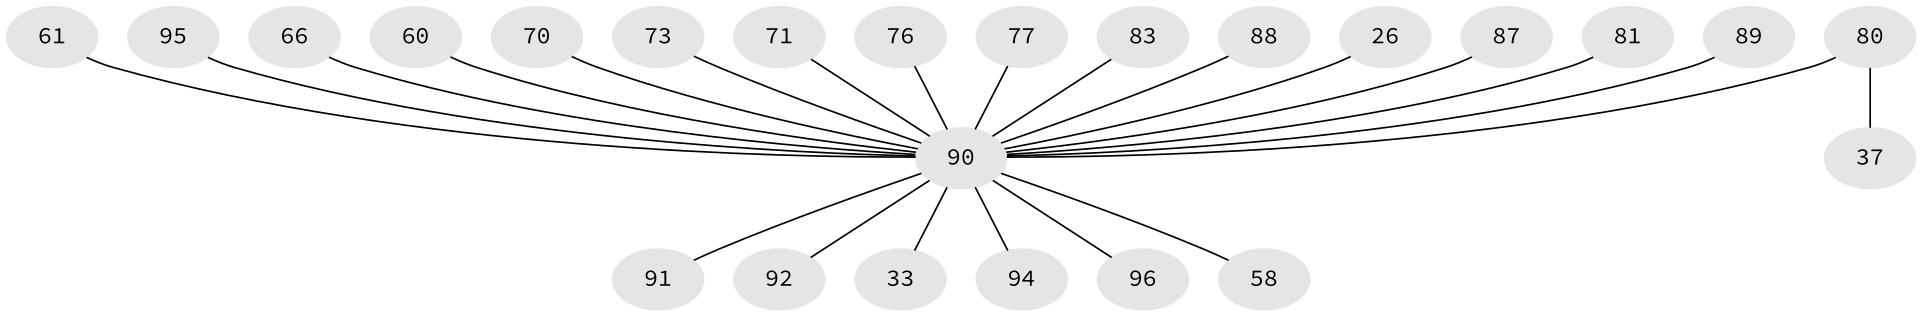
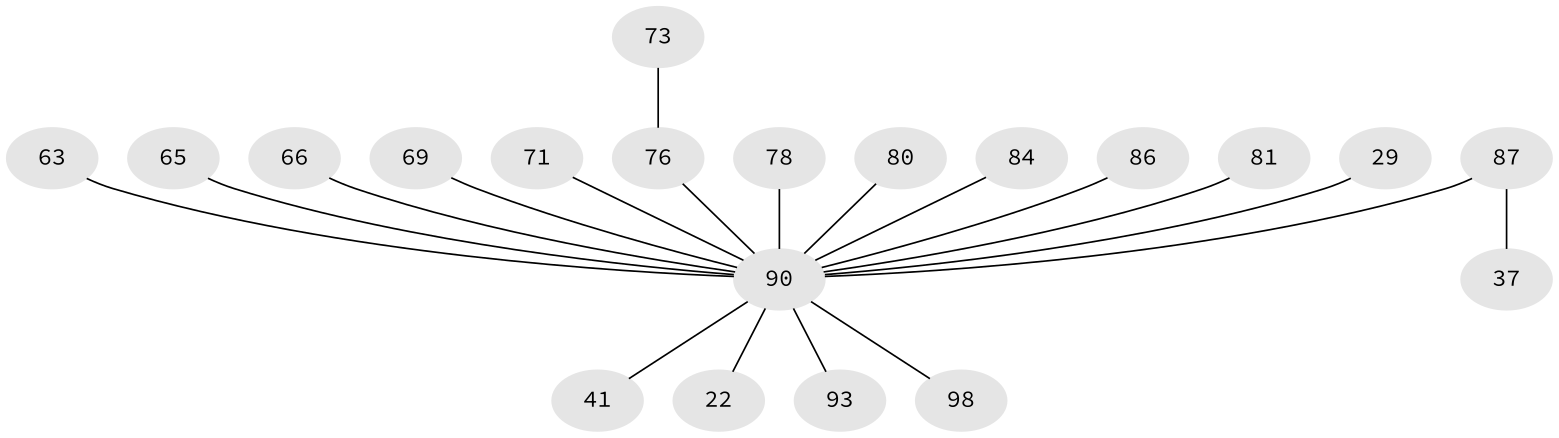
node "61": label "61" -> "63"
node "95": label "95" -> "65"
node "60": label "60" -> "69"
node "70": removed
node "77": label "77" -> "78"
node "83": removed
node "88": label "88" -> "84"
node "26": label "26" -> "86"
node "89": label "89" -> "29"
edge "80" -- "37": now "87" -- "37"
edge "73" -- "90": now "73" -- "76"
node "91": label "91" -> "41"
node "92": label "92" -> "22"
node "33": label "33" -> "93"
node "94": removed
node "96": removed
node "58": label "58" -> "98"
